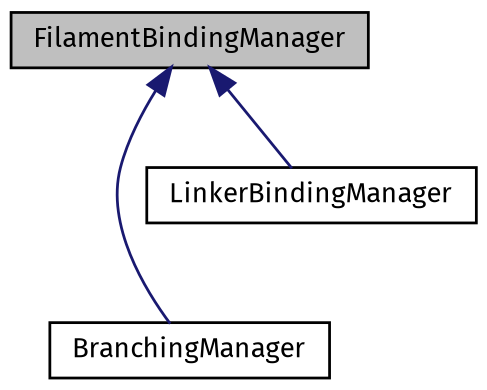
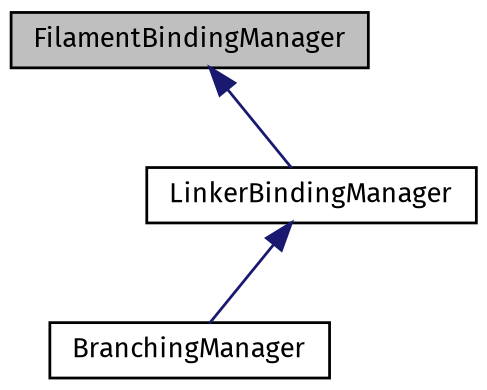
edge "BranchingManager" -> "FilamentBindingManager": now "BranchingManager" -> "LinkerBindingManager"
